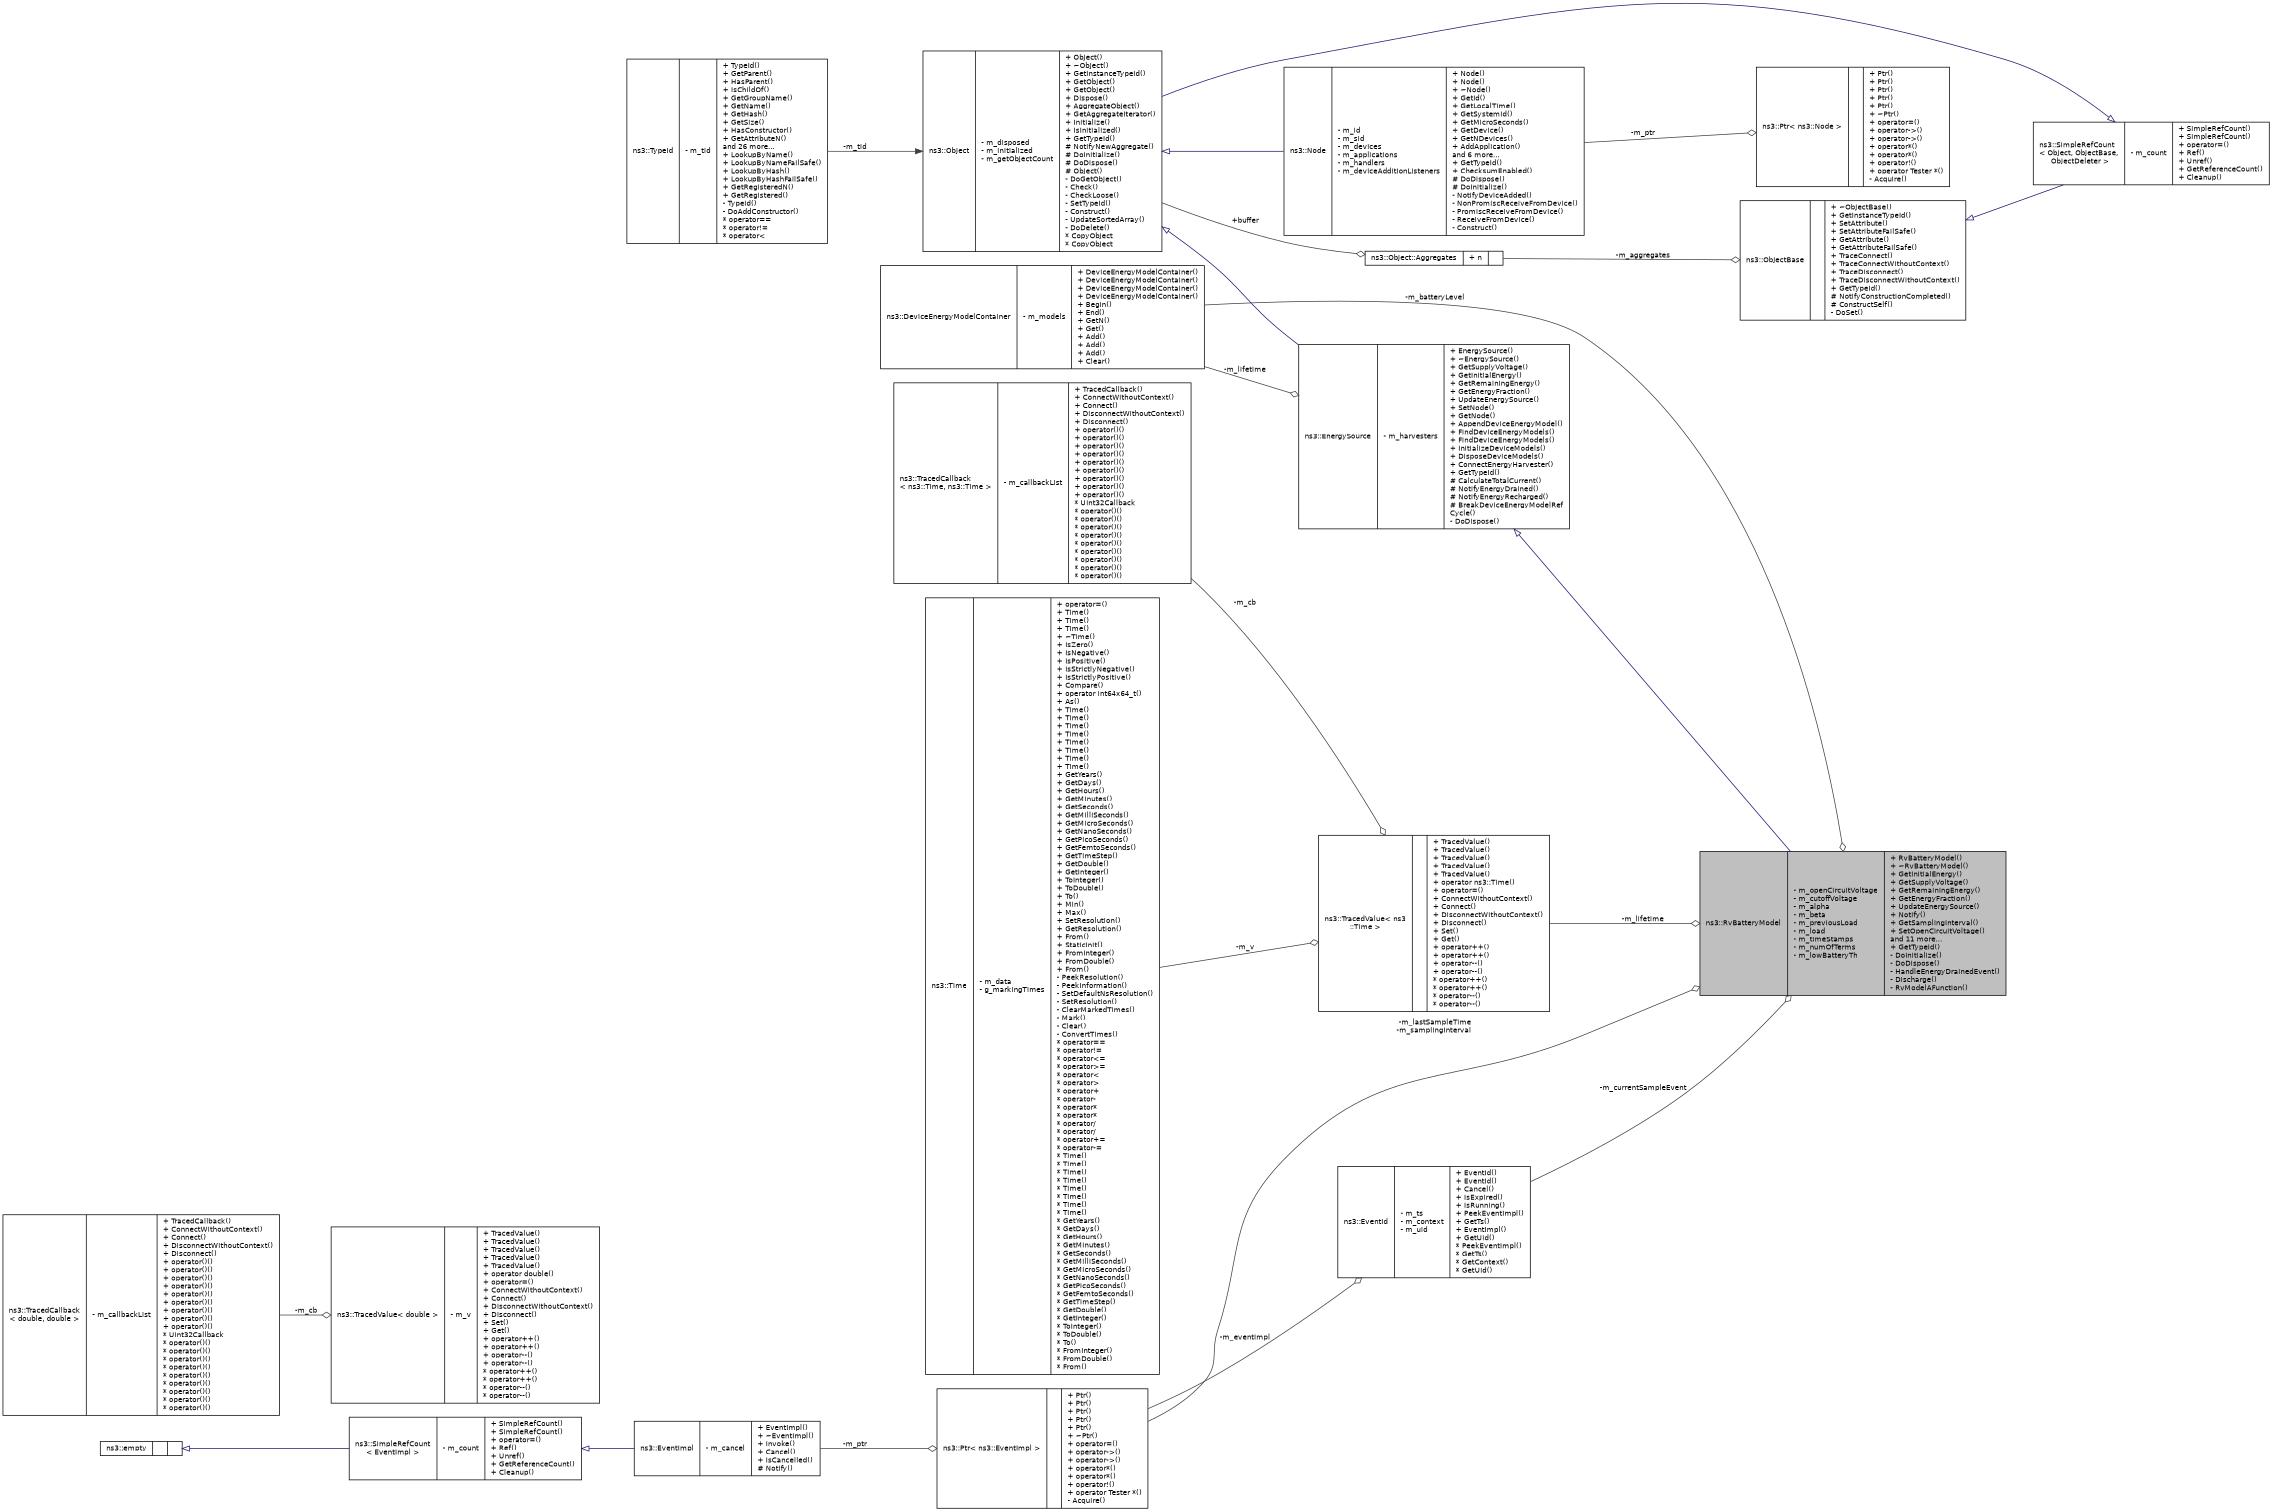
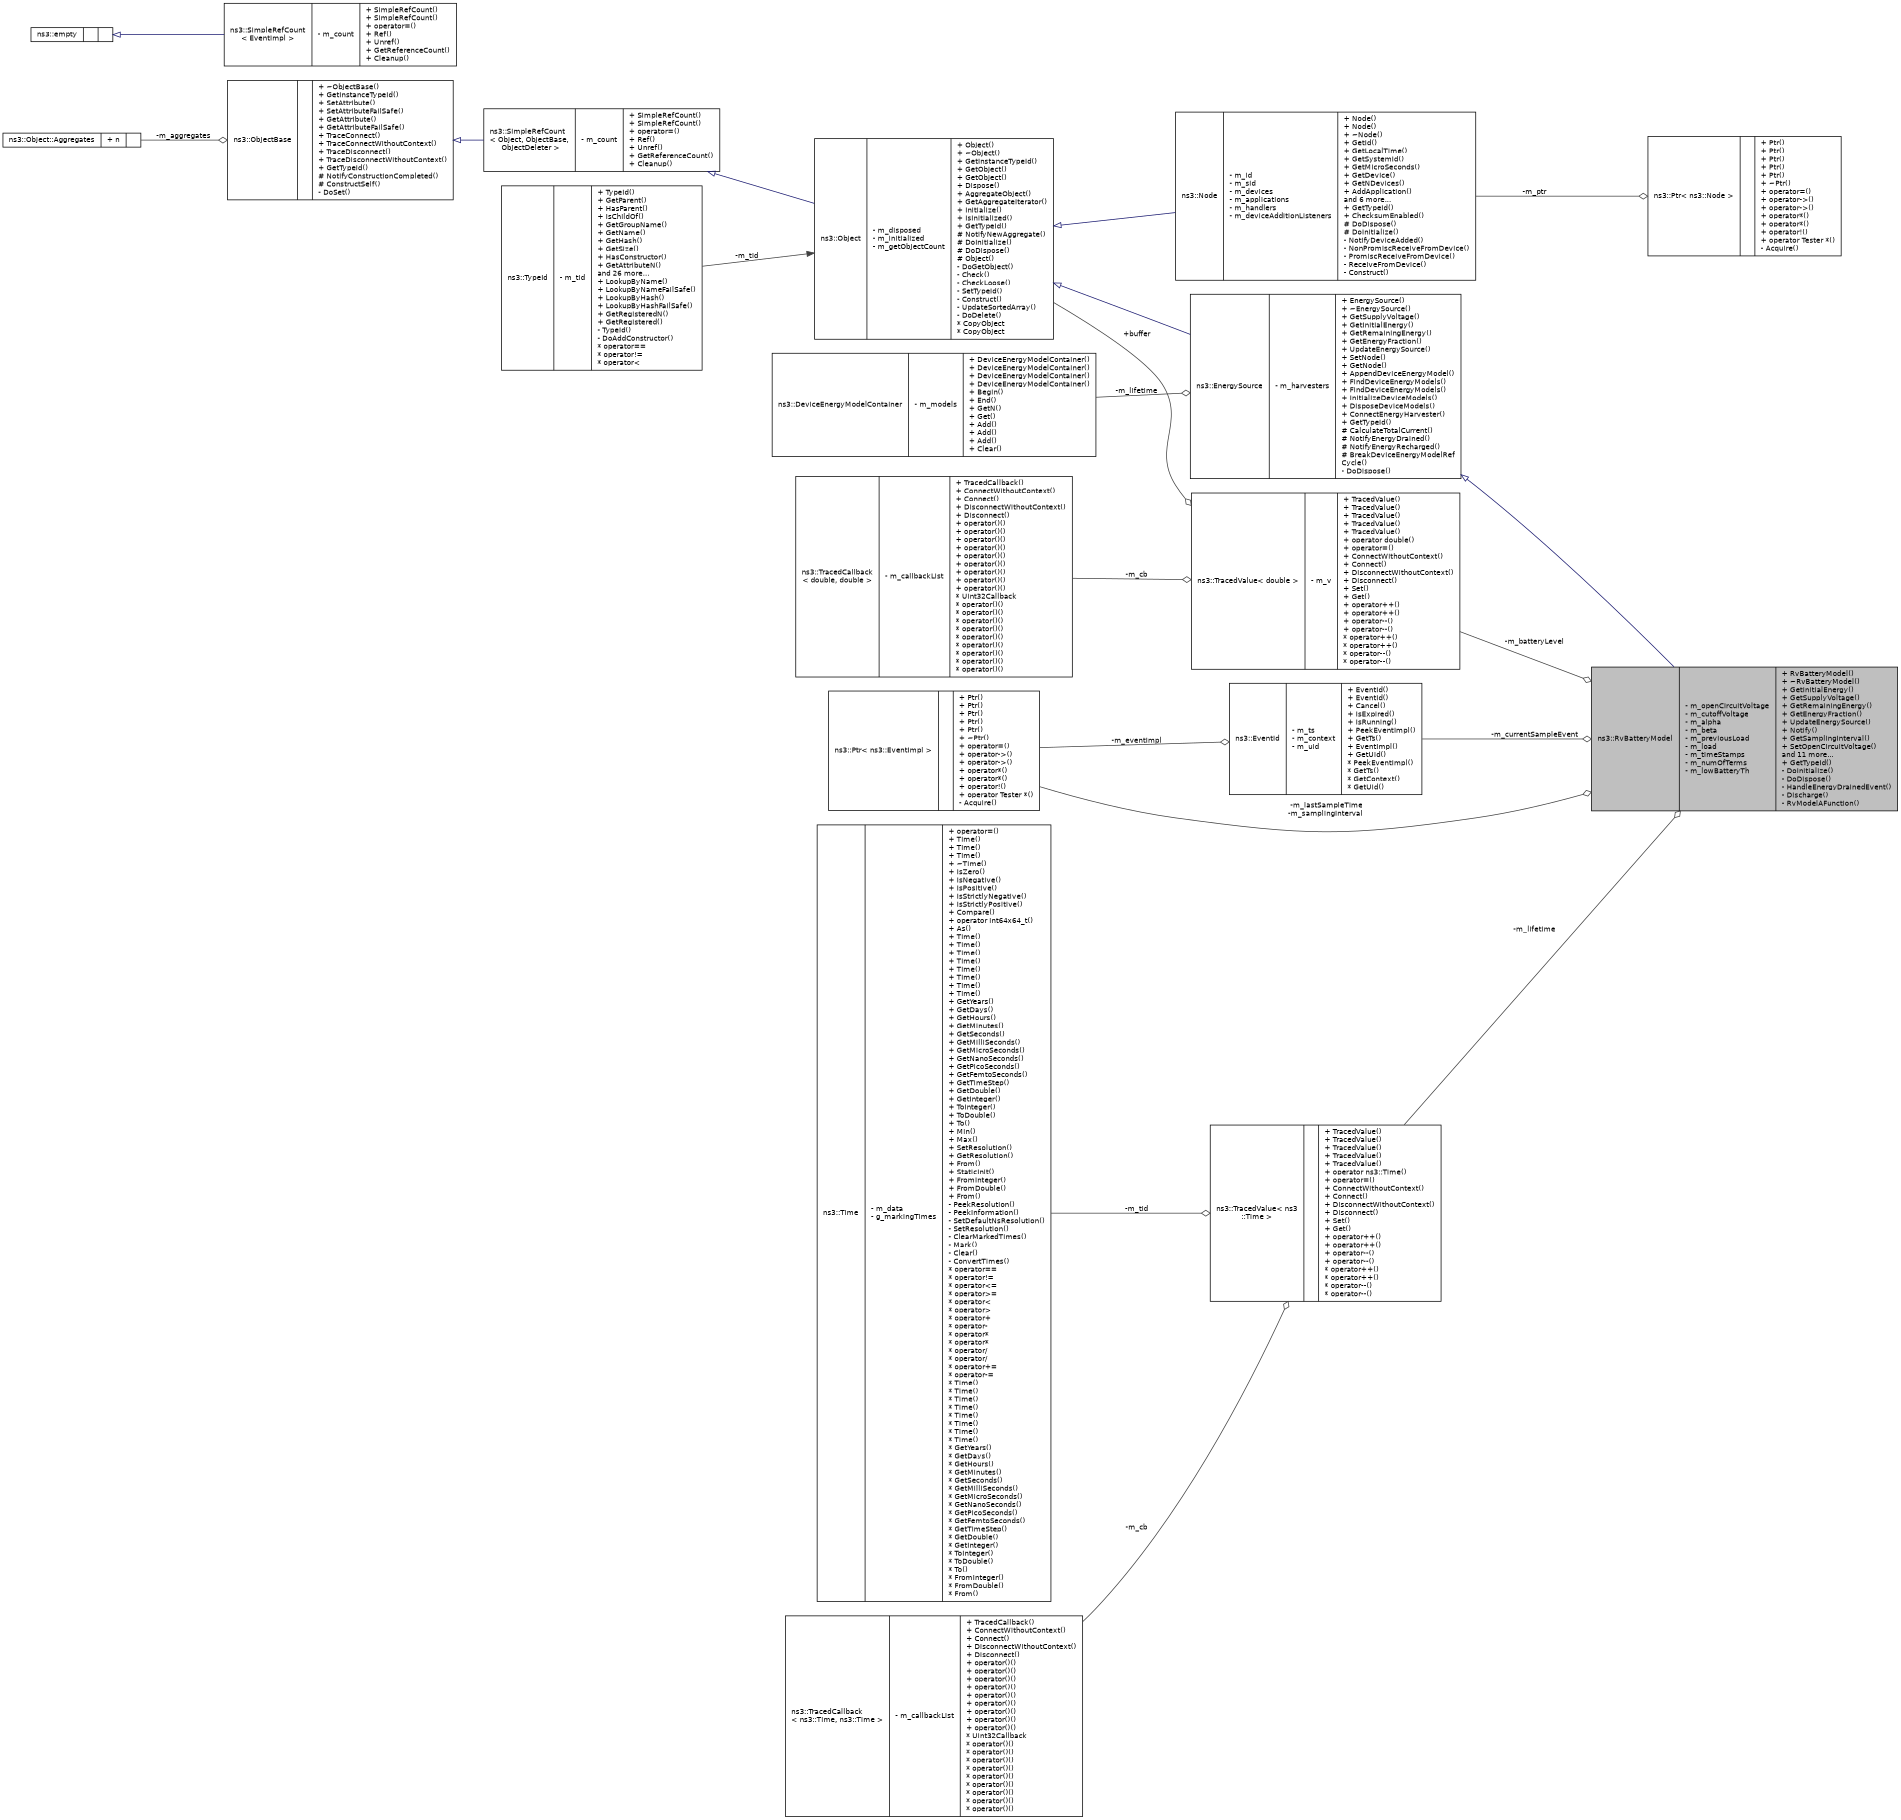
edge "ns3::Object" -> "ns3::Object::Aggregates": now "ns3::Object" -> "ns3::TracedValue< double >"
edge "ns3::DeviceEnergyModelContainer" -> "ns3::RvBatteryModel": now "ns3::TracedValue< double >" -> "ns3::RvBatteryModel"
edge "ns3::Time" -> "ns3::TracedValue< ns3": label " -m_v" -> " -m_tid"
node "ns3::EventImpl": removed
